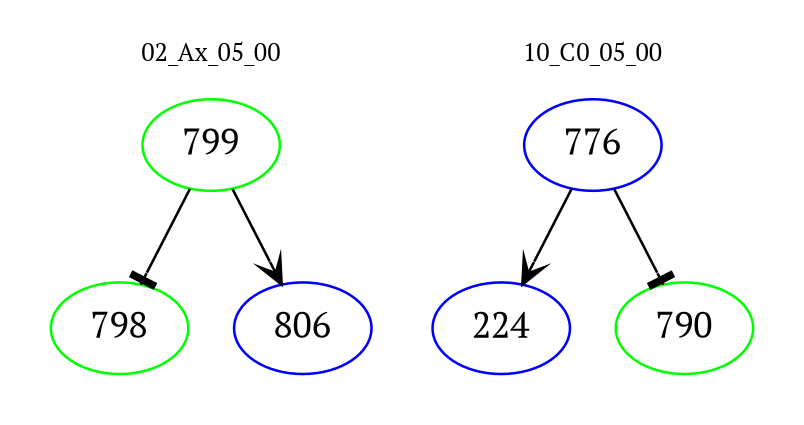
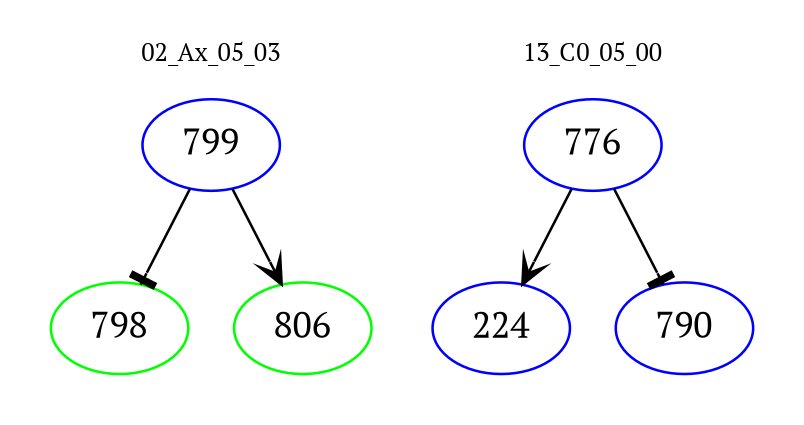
cluster "02_Ax_05_00": label "02_Ax_05_00" -> "02_Ax_05_03"
cluster "10_C0_05_00": label "10_C0_05_00" -> "13_C0_05_00"
node "799": color green -> blue
node "806": color blue -> green
node "790": color green -> blue
